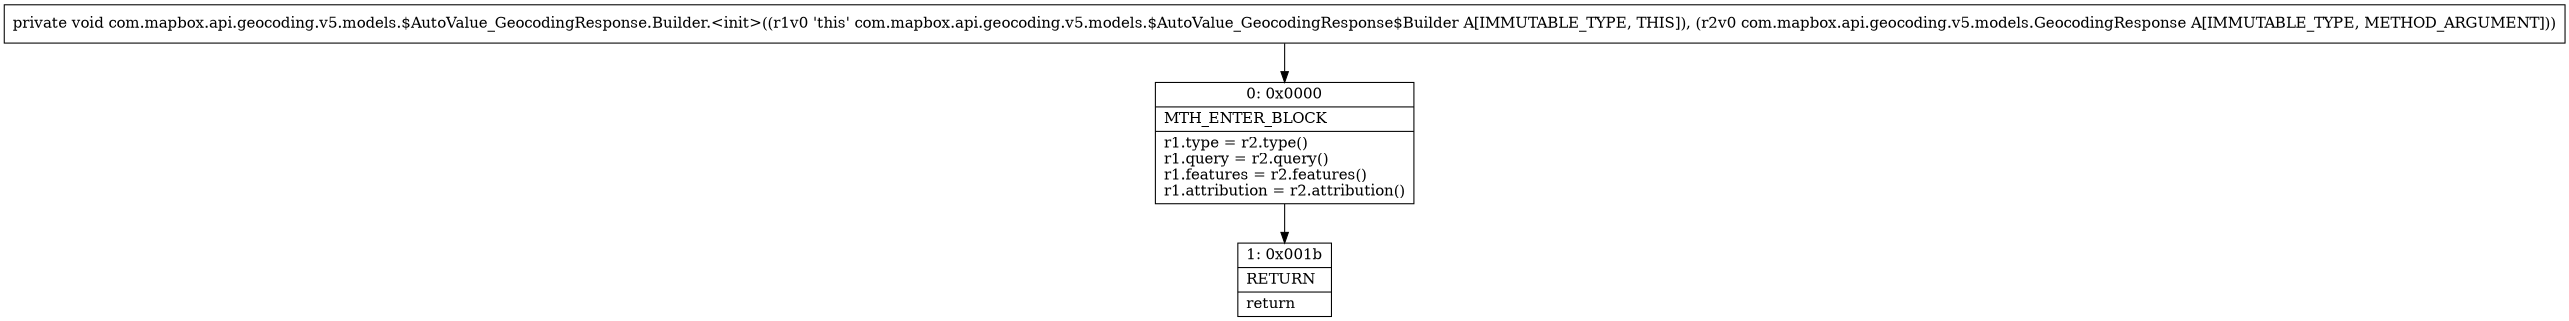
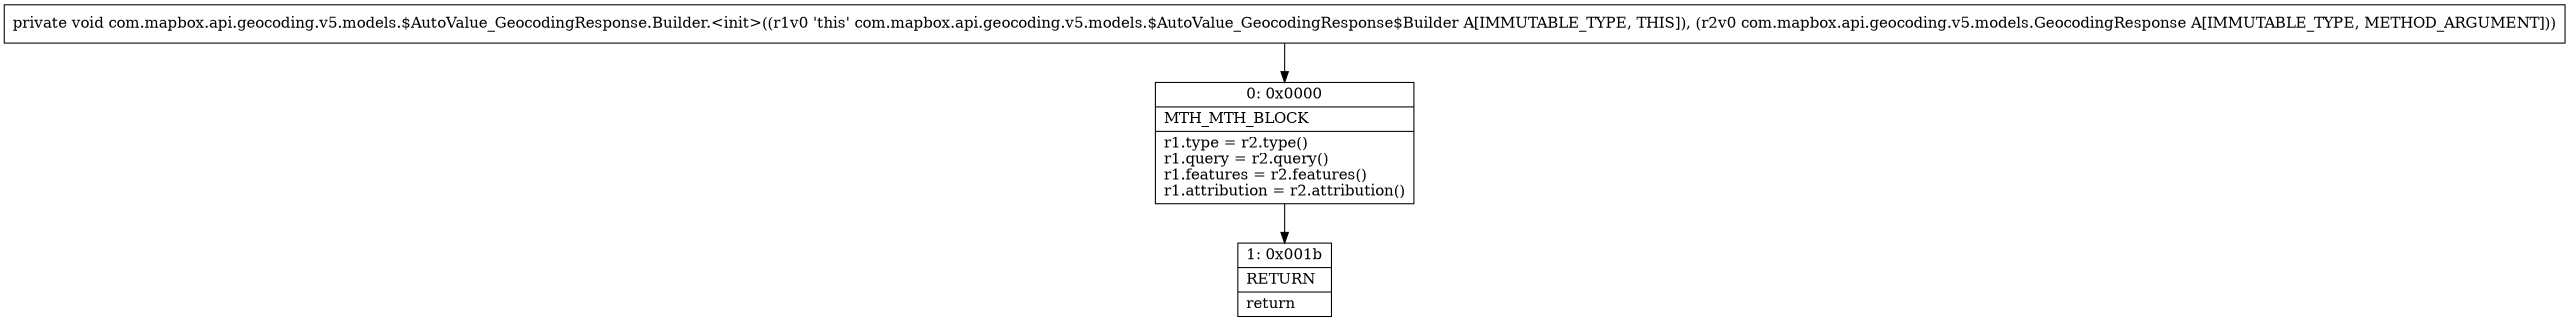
node "0: 0x0000": text "MTH_ENTER_BLOCK" -> "MTH_MTH_BLOCK"
